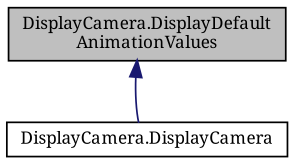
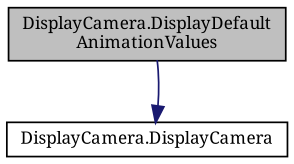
edge "DisplayCamera.DisplayCamera" -> "DisplayCamera.DisplayDefault AnimationValues": reversed
